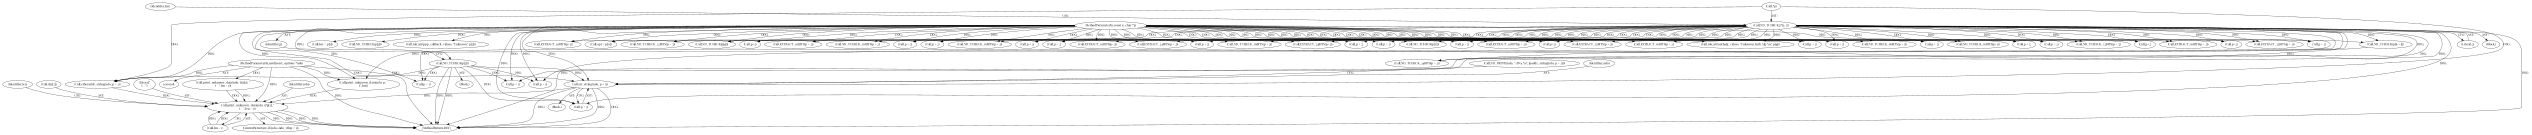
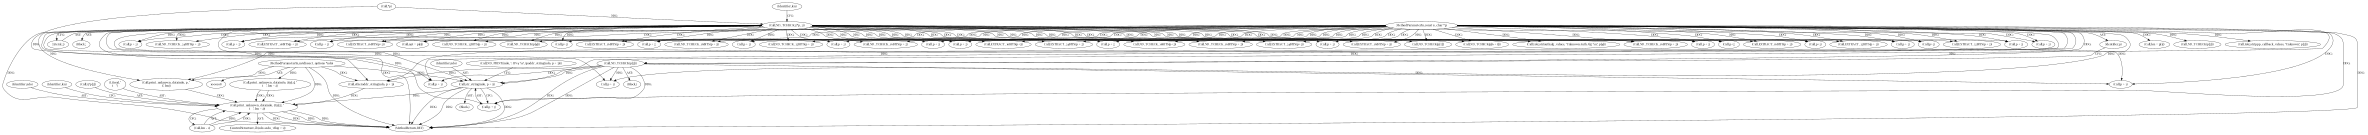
edge "(Call,*p)" -> "(Call,ND_TCHECK2(*p, 2))": label "AST: " -> "DDG: "
edge "(Call,ND_TCHECK(p[6 + i]))" -> "(Call,ND_TCHECK_24BITS(p + 2))": now "(MethodParameterIn,const u_char *p)" -> "(Call,ND_TCHECK_24BITS(p + 2))"
edge "(Call,*p)" -> "(Call,str_string(ndo, p + 3))": now "(Call,ND_TCHECK2(*p, 2))" -> "(Call,str_string(ndo, p + 3))"
